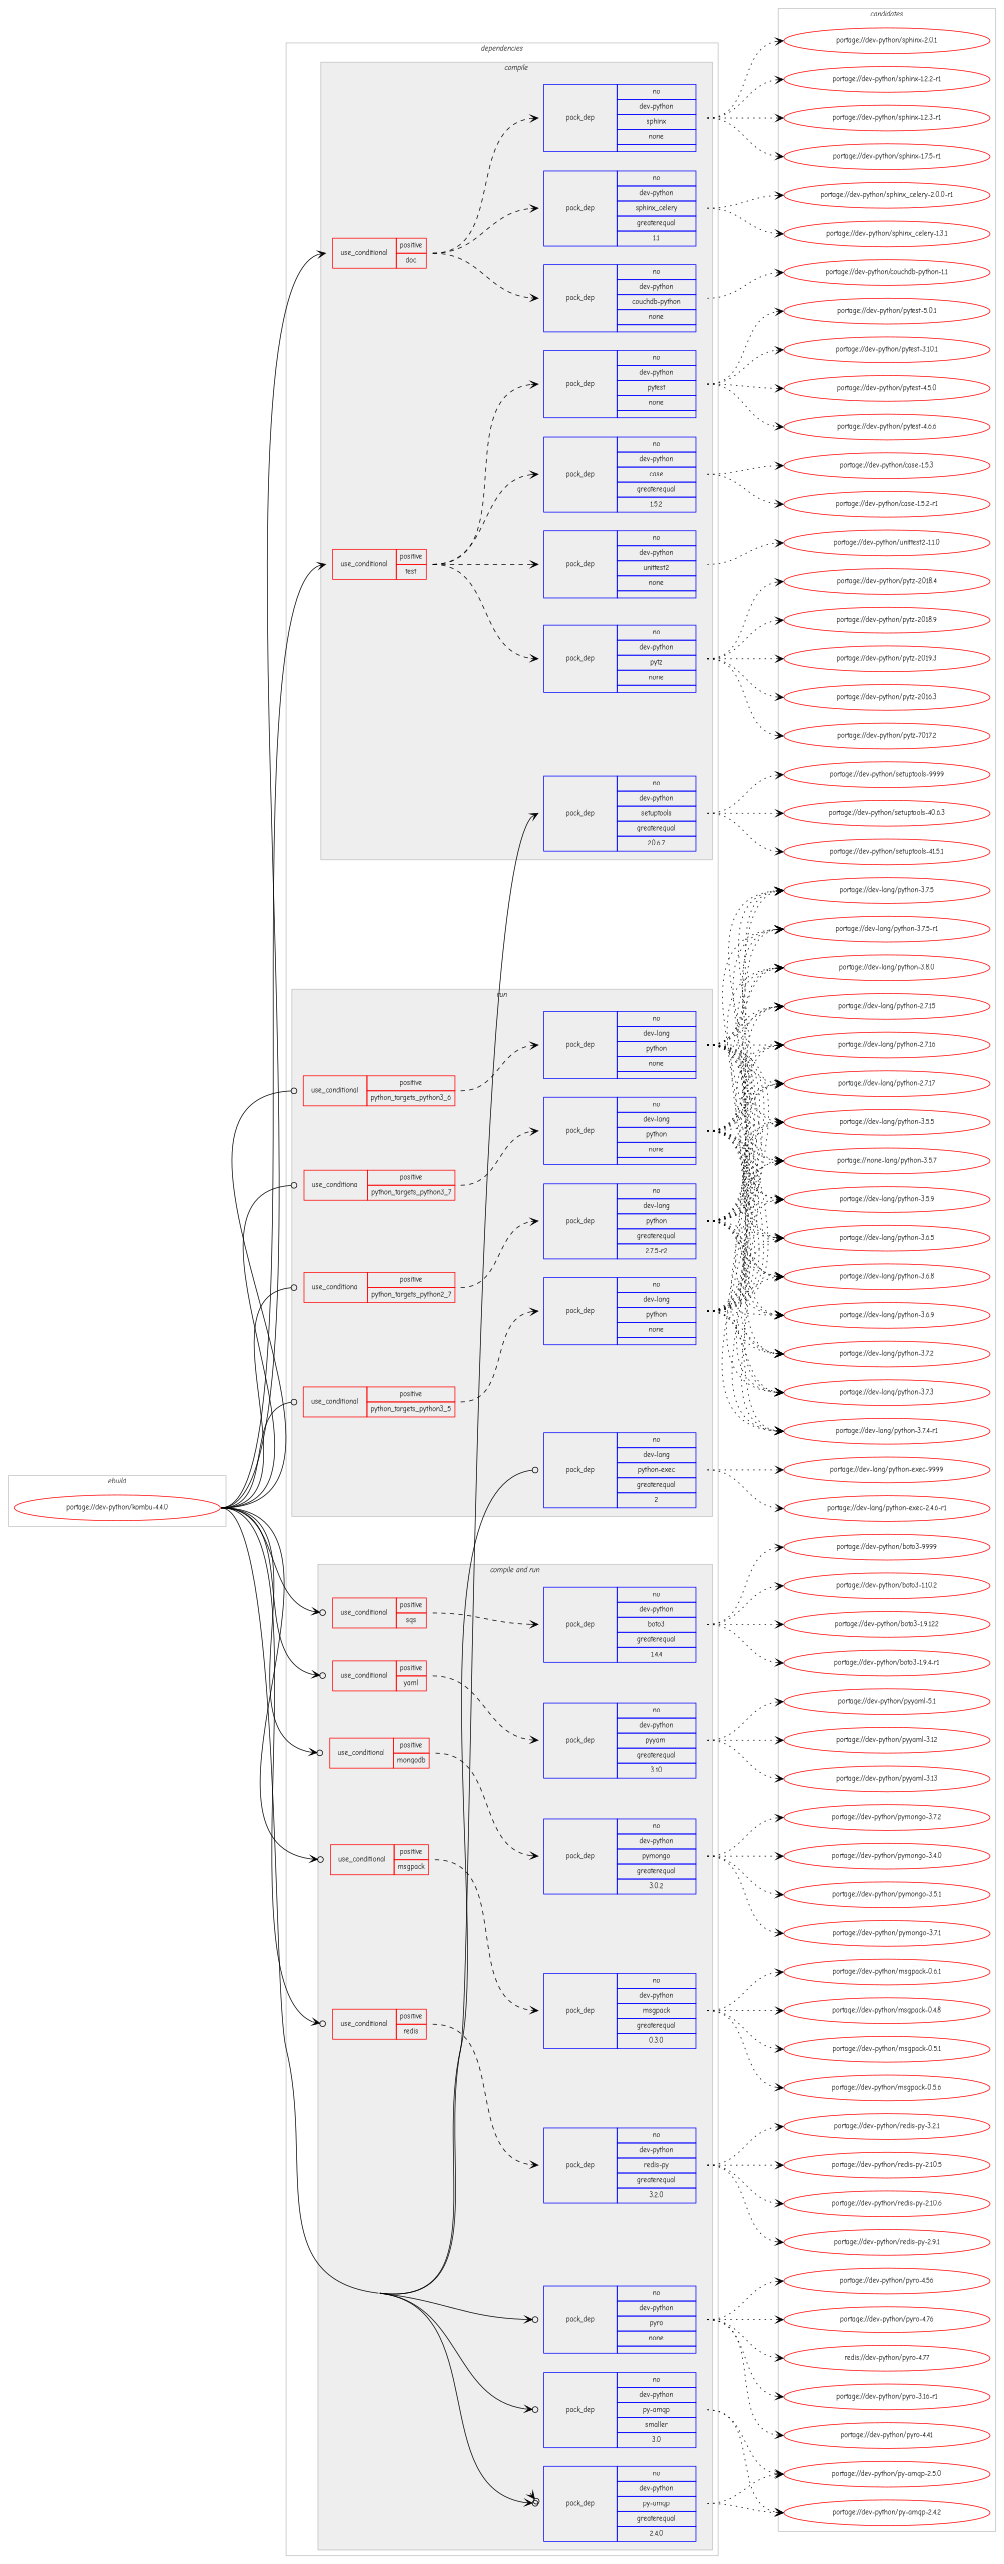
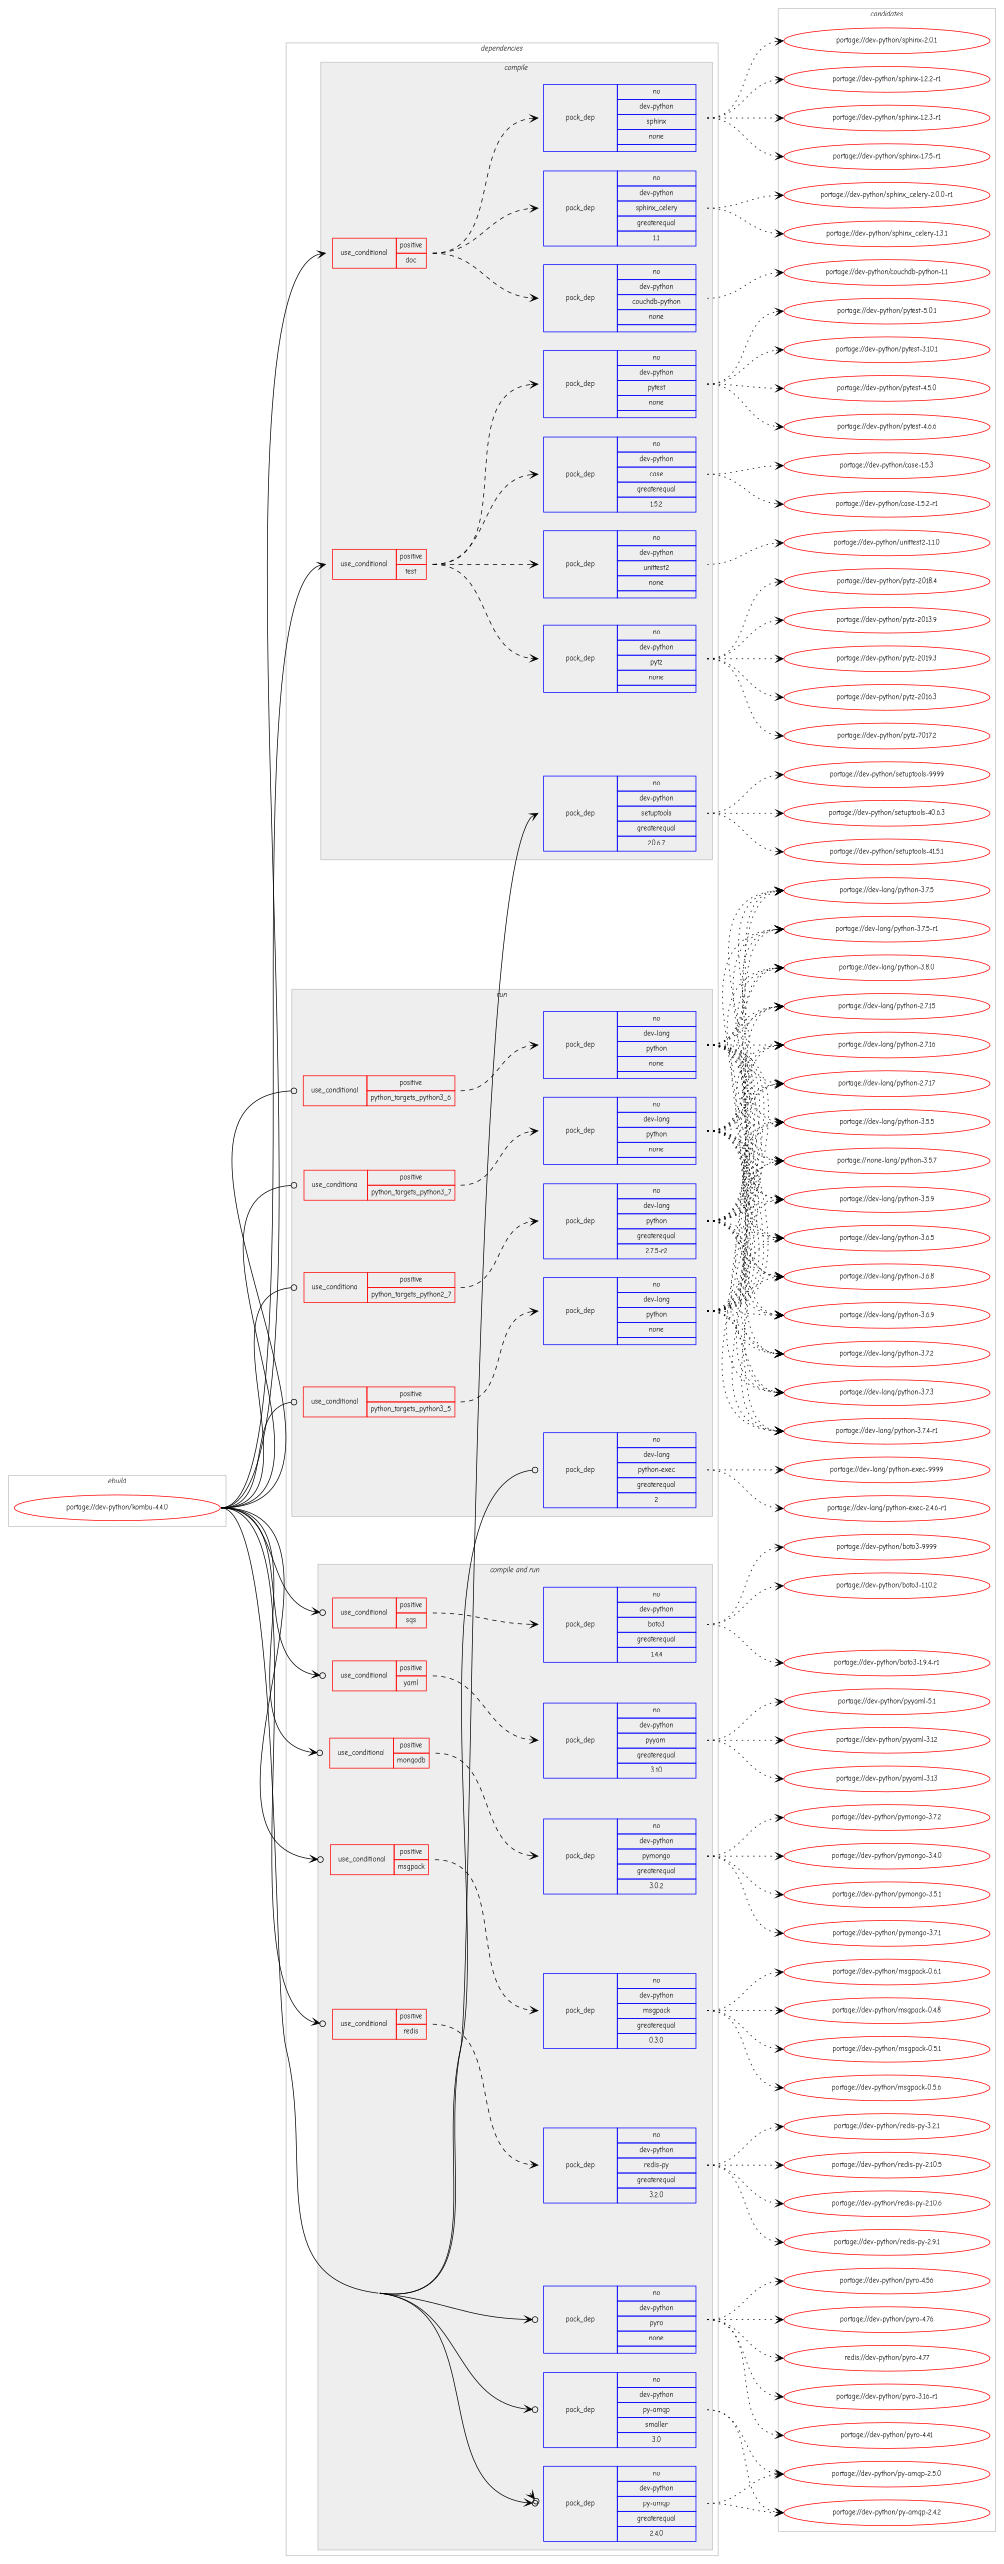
node "portage://dev-python/pytz-2018.9": label "portage://dev-python/pytz-2018.9" -> "portage://dev-python/pytz-2013.9"
node "portage://dev-python/boto3-1.9.122": removed
